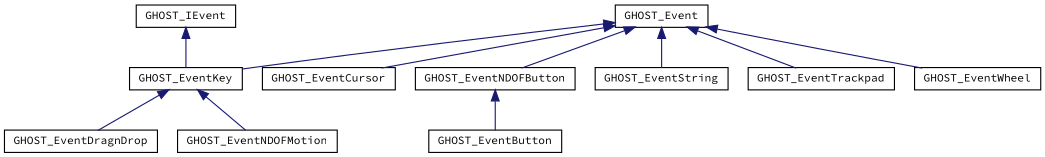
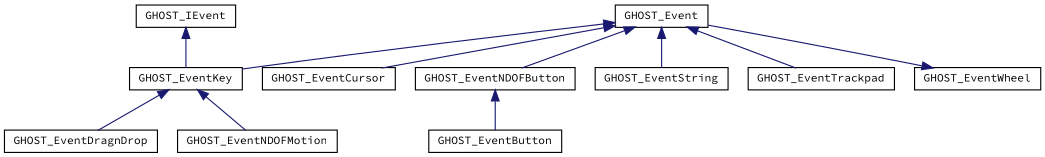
edge "GHOST_EventWheel" -> "GHOST_Event": reversed
